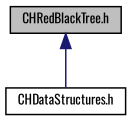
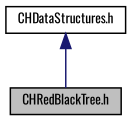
edge "CHDataStructures.h" -> "CHRedBlackTree.h": reversed
